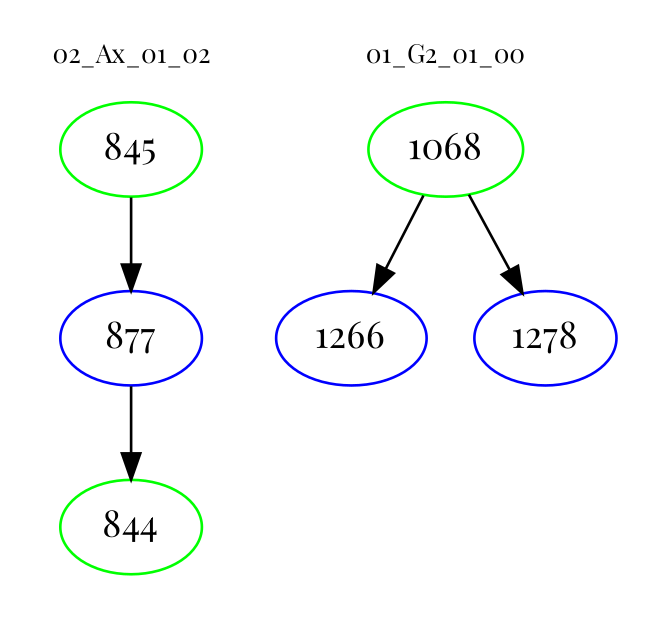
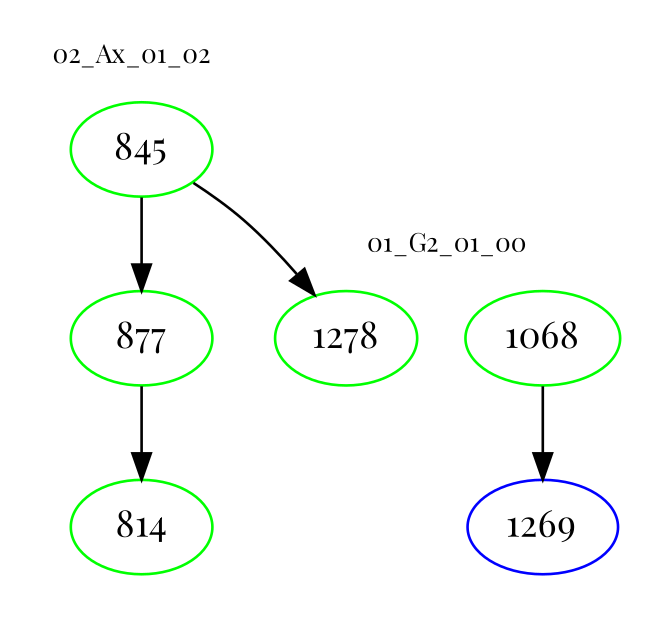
edge "1068" -> "1278": now "845" -> "1278"
node "877": color blue -> green
node "1266": label "1266" -> "1269"
node "1278": color blue -> green
node "844": label "844" -> "814"
